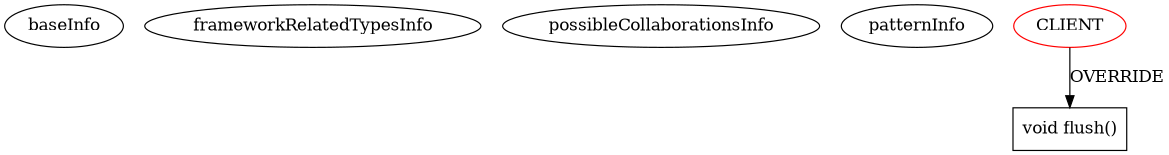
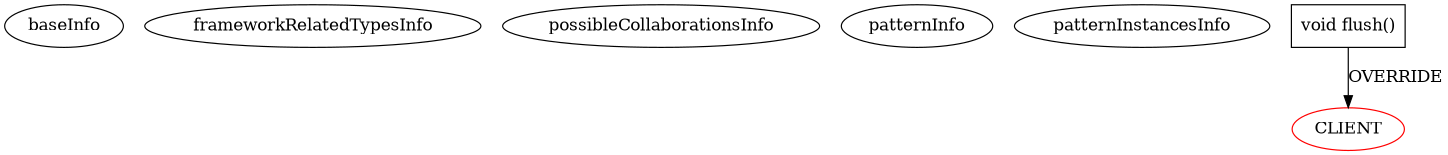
node "patternInstancesInfo": added
edge "CLIENT" -> "void flush()": reversed
